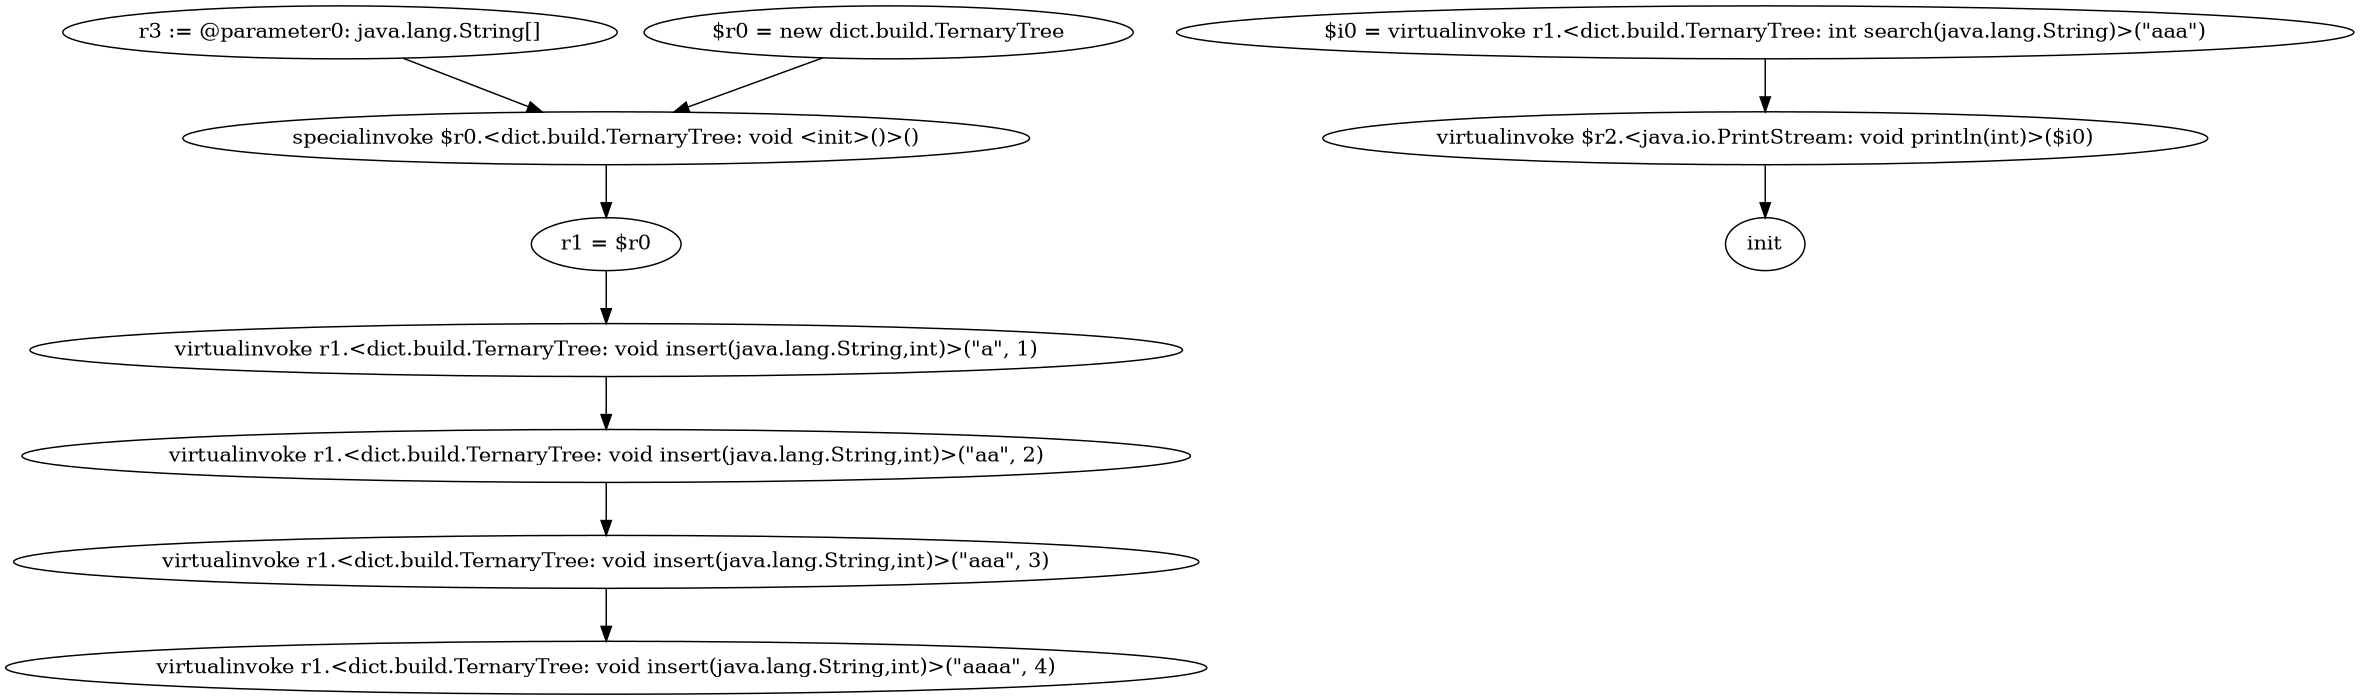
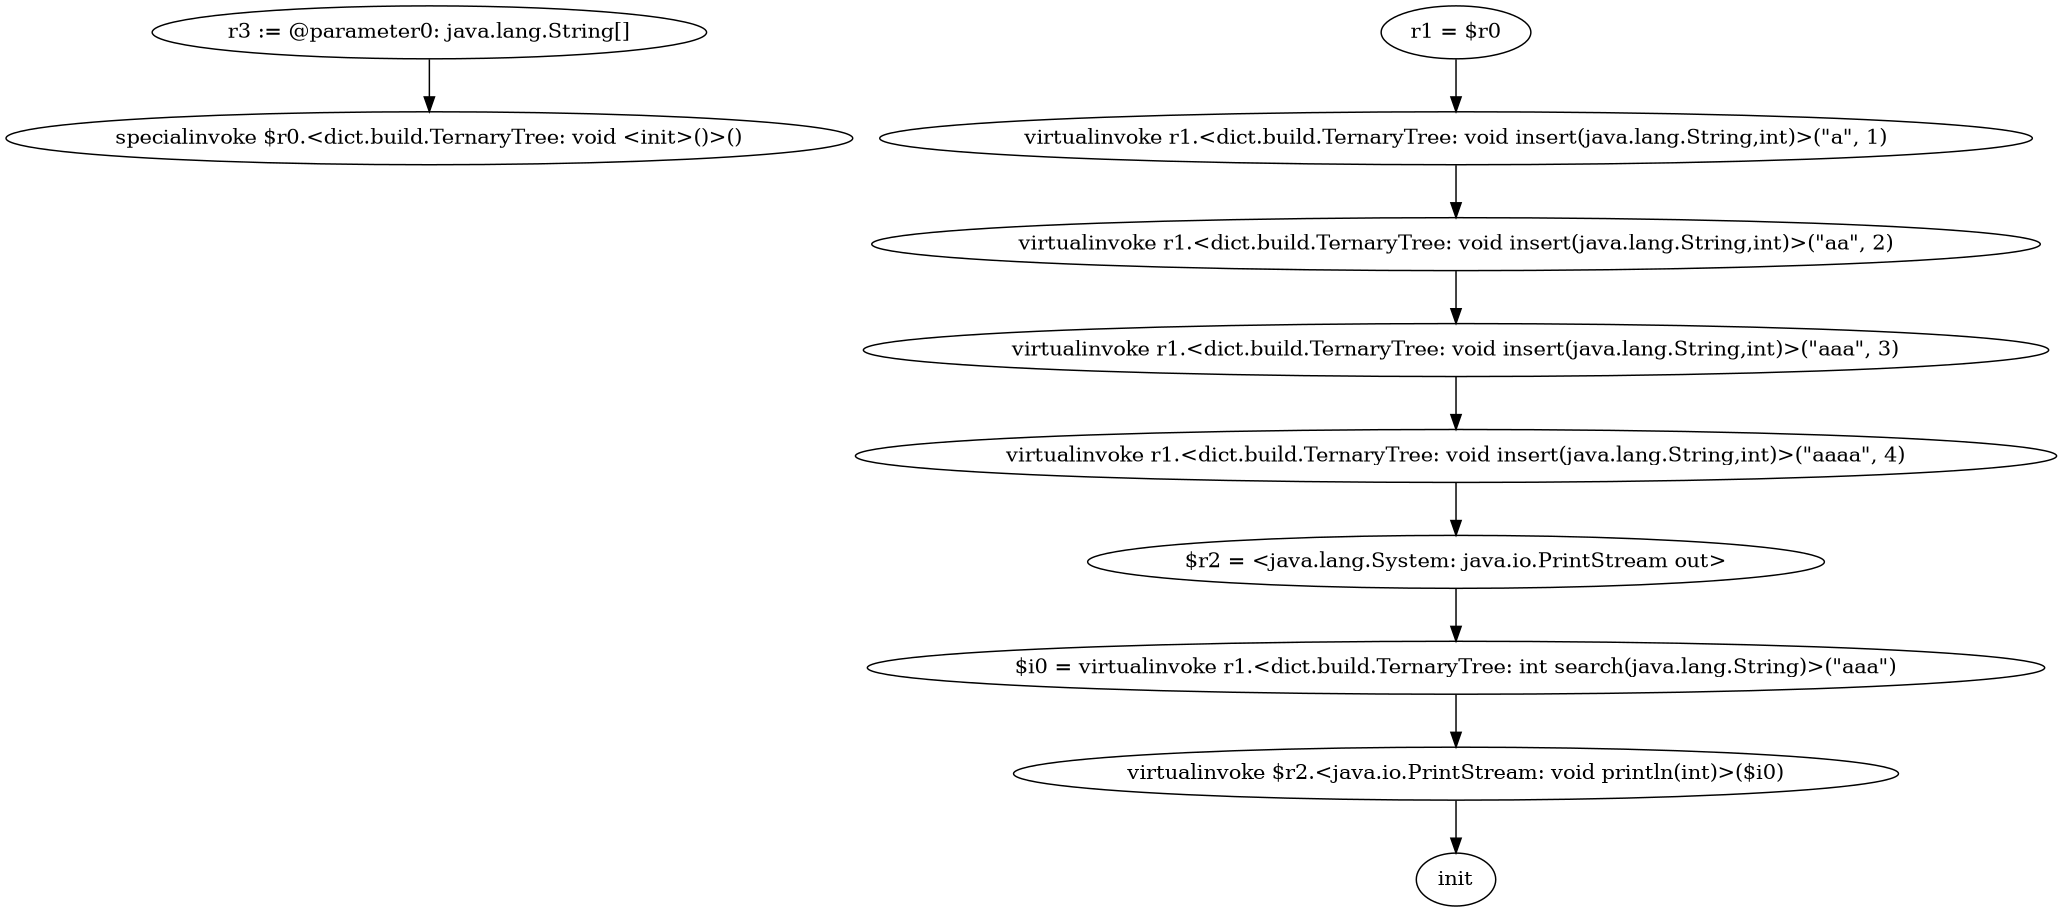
node "$r0 = new dict.build.TernaryTree": removed
edge "specialinvoke $r0.<dict.build.TernaryTree: void <init>()>()" -> "r1 = $r0": removed
node "$r2 = <java.lang.System: java.io.PrintStream out>": added
